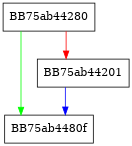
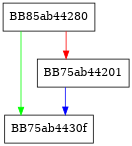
node "BB75ab44280": label "BB75ab44280" -> "BB85ab44280"
node "BB75ab4480f": label "BB75ab4480f" -> "BB75ab4430f"
